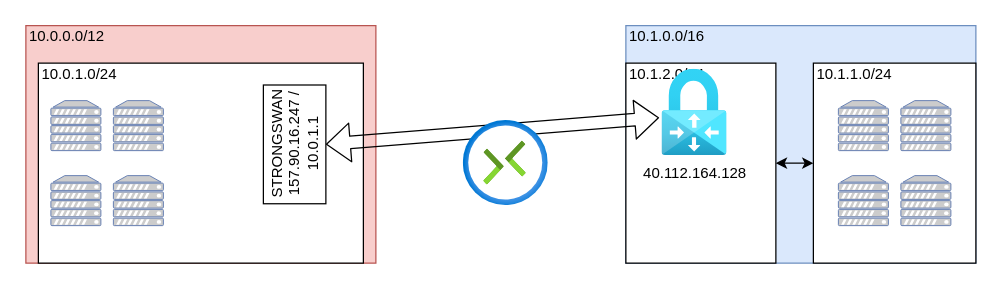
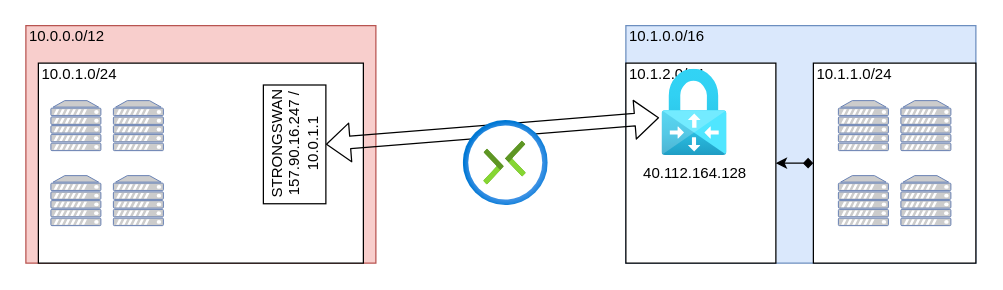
edge "10.1.2.0/24" -- "10.1.1.0/24": arrowhead classic -> diamond
